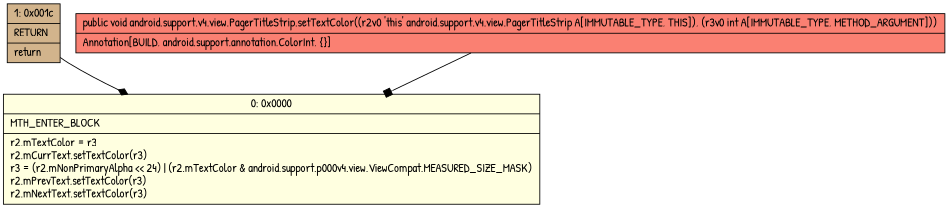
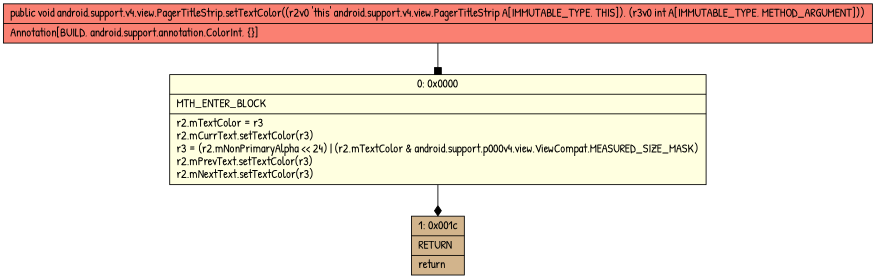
edge "1: 0x001c" -> "0: 0x0000": reversed
